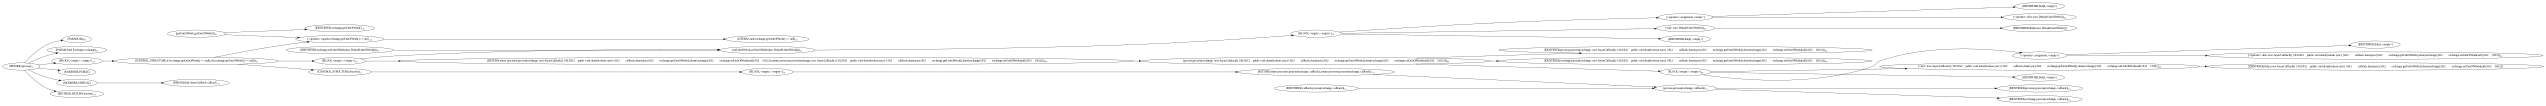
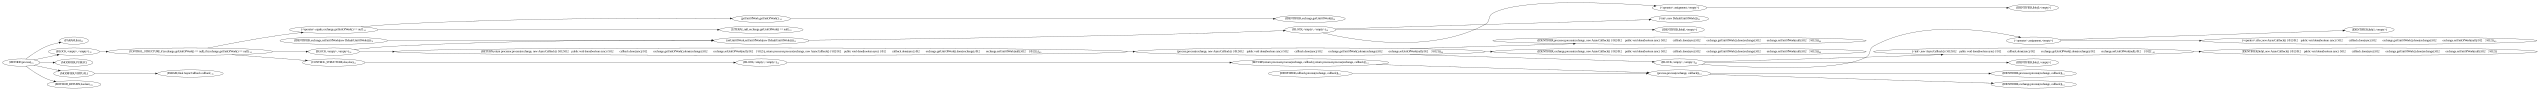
node "(<operator>.alloc,new DefaultUnitOfWork())": removed
node "(IDENTIFIER,$obj0,new DefaultUnitOfWork())": removed
edge "(getUnitOfWork,getUnitOfWork())" -> "(<operator>.equals,exchange.getUnitOfWork() == null)": reversed
node "(PARAM,final Exchange exchange)": removed
